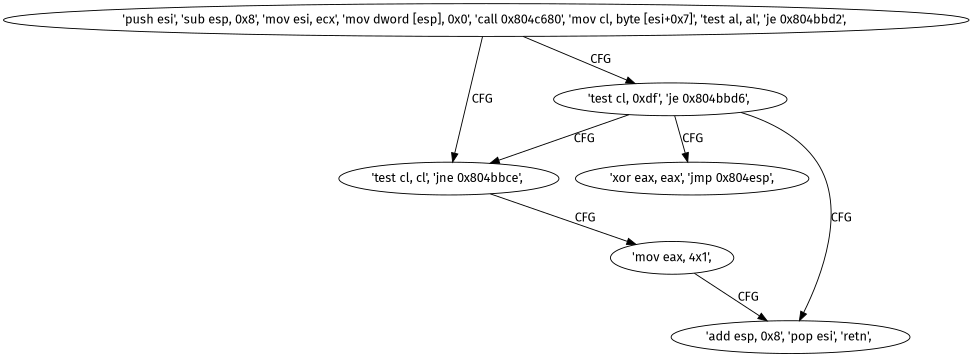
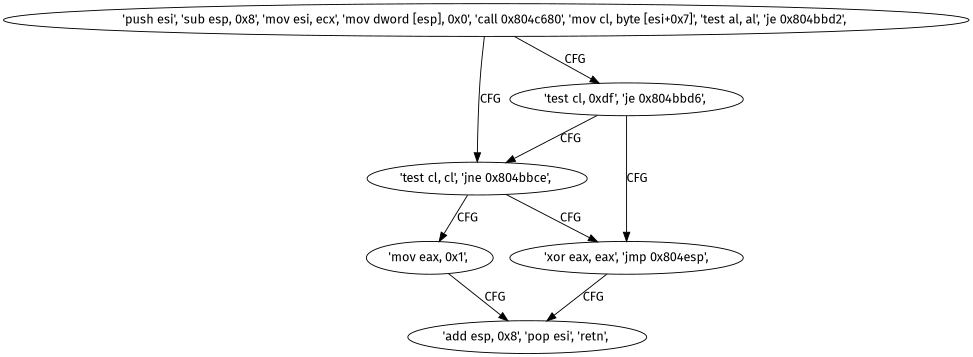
edge "'test cl, 0xdf', 'je 0x804bbd6'," -> "'add esp, 0x8', 'pop esi', 'retn',": now "'xor eax, eax', 'jmp 0x804esp'," -> "'add esp, 0x8', 'pop esi', 'retn',"
edge "'test cl, cl', 'jne 0x804bbce'," -> "'xor eax, eax', 'jmp 0x804esp',": added, label "CFG"
node "'mov eax, 4x1',": label "'mov eax, 4x1'," -> "'mov eax, 0x1',"
